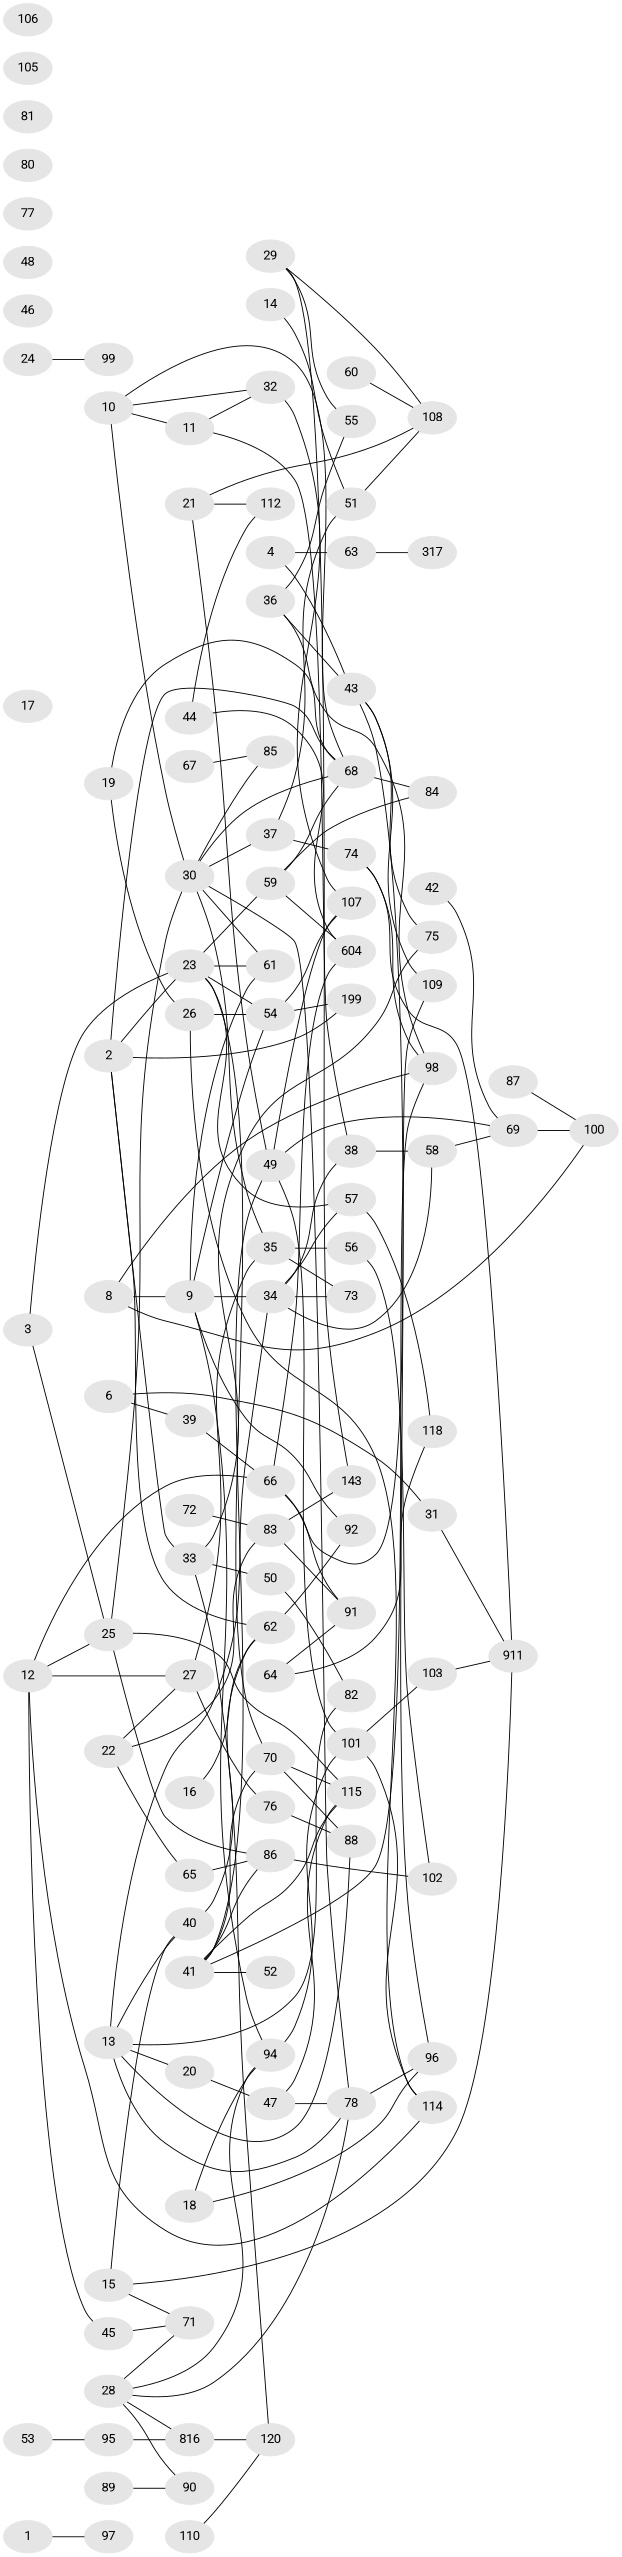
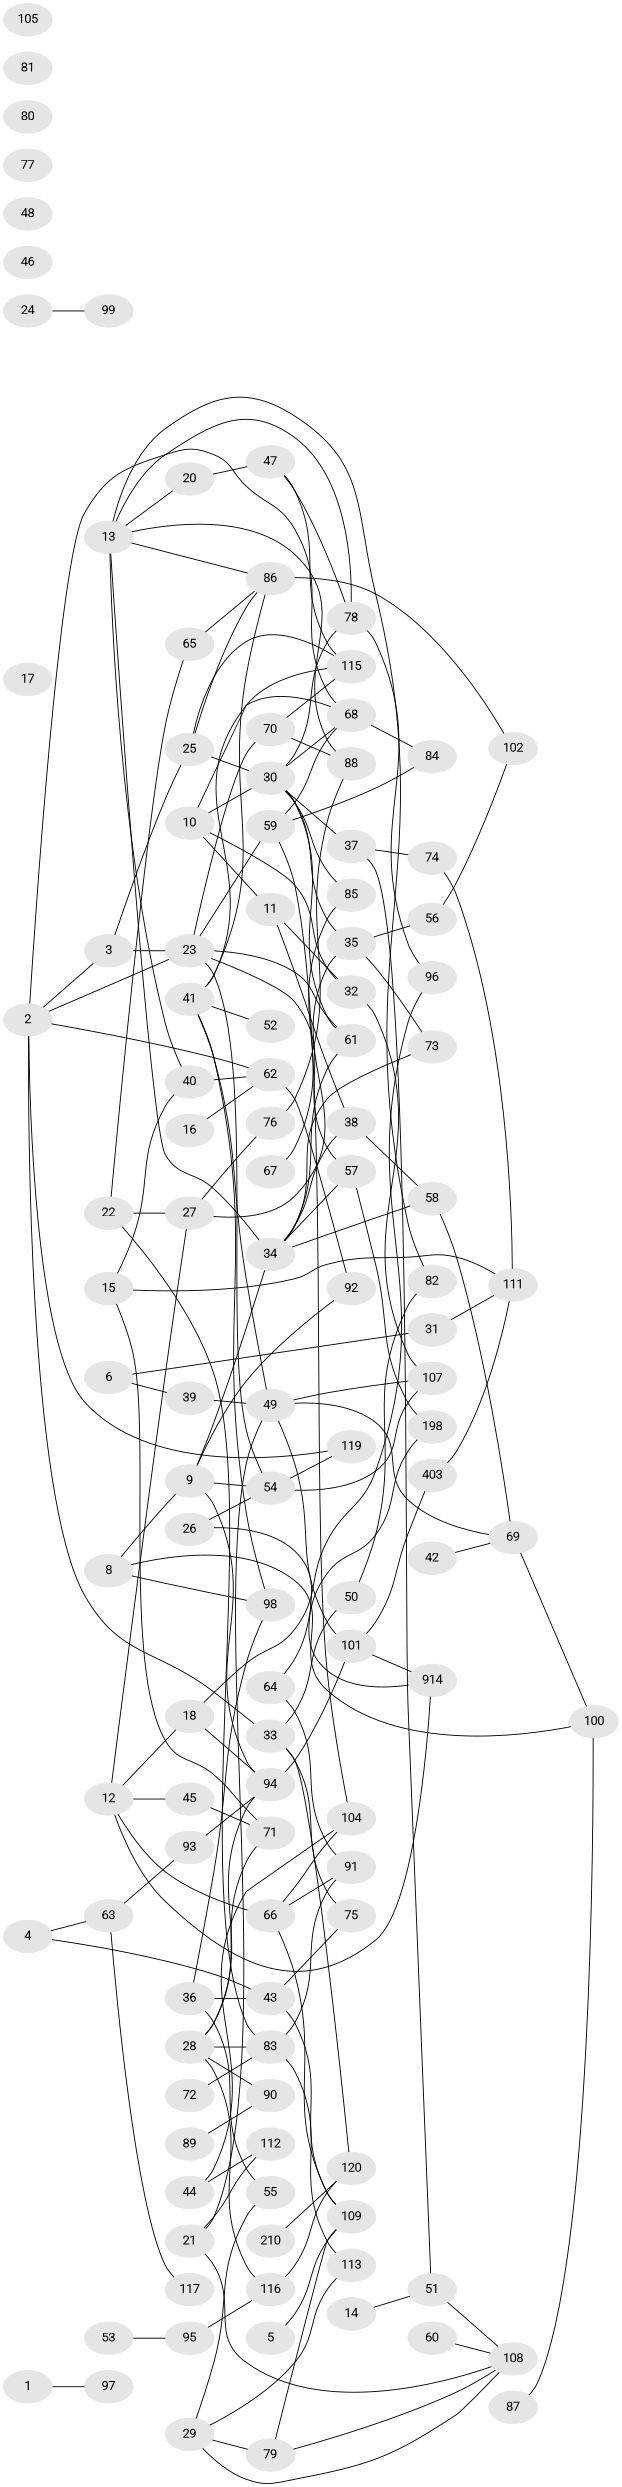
node "106": removed
node "317": label "317" -> "117"
edge "13" -- "86": added
node "19": removed
node "604": label "604" -> "104"
edge "74" -- "98": removed
edge "3" -- "2": added
node "199": label "199" -> "119"
edge "43" -- "96": removed
edge "61" -- "9": now "61" -- "34"
node "118": label "118" -> "198"
edge "39" -- "66": now "39" -- "49"
node "143": label "143" -> "113"
edge "25" -- "12": now "18" -- "12"
node "911": label "911" -> "111"
node "103": label "103" -> "403"
node "93": added
edge "70" -- "41": removed
node "114": label "114" -> "914"
edge "78" -- "28": now "83" -- "28"
node "5": added
node "816": label "816" -> "116"
node "79": added
node "110": label "110" -> "210"
